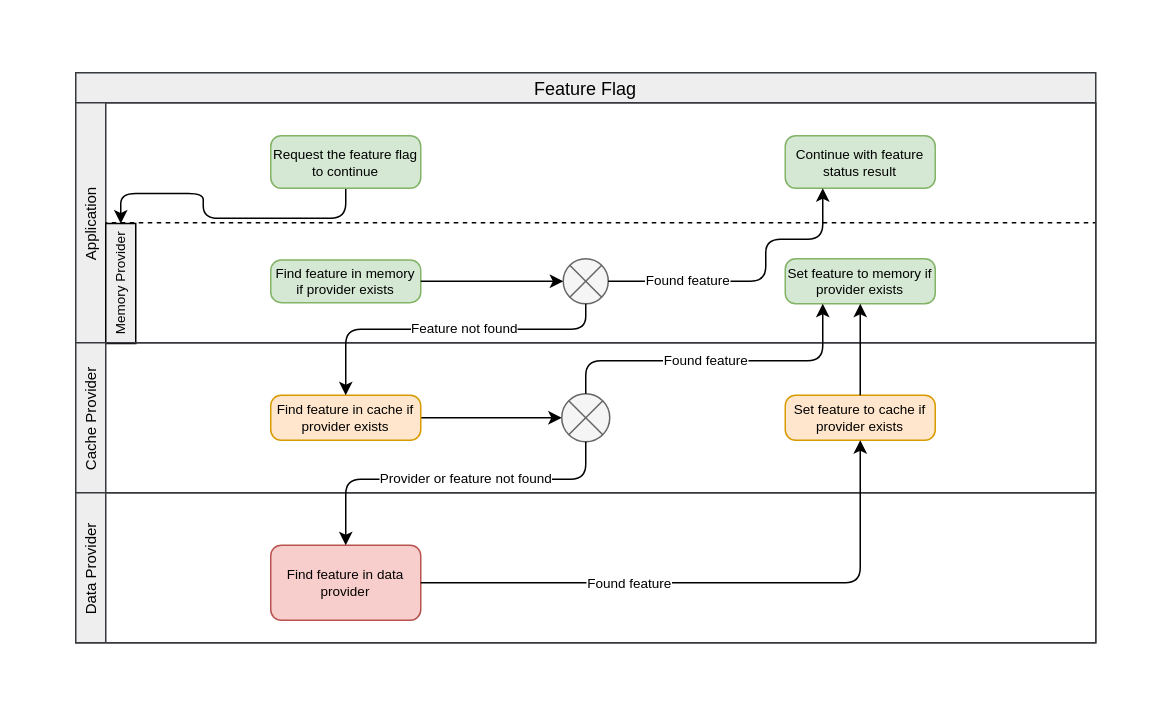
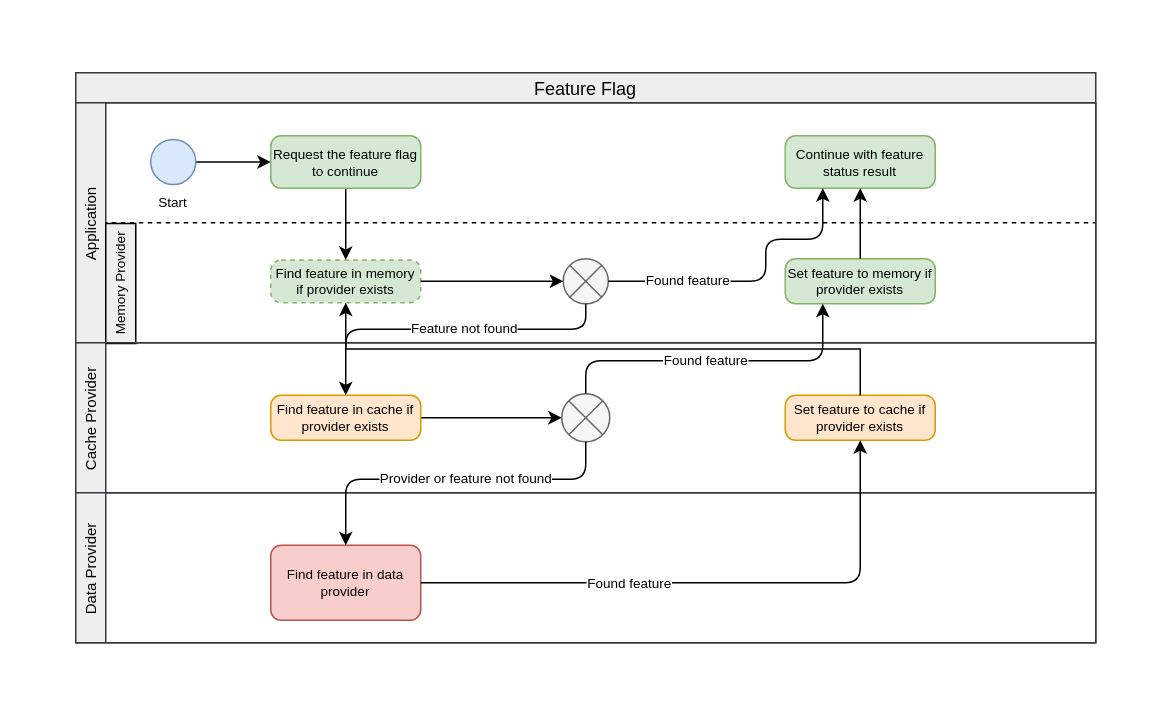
node "Start": added
edge "Start" -> "Request the feature flag to continue": added
edge "Request the feature flag to continue" -> "Memory Provider": now "Request the feature flag to continue" -> "Find feature in memory if provider exists"
edge "Set feature to memory if provider exists" -> "Continue with feature status result": added
node "Find feature in memory if provider exists": style solid -> dashed
edge "Set feature to cache if provider exists" -> "Set feature to memory if provider exists": now "Set feature to cache if provider exists" -> "Find feature in memory if provider exists"
